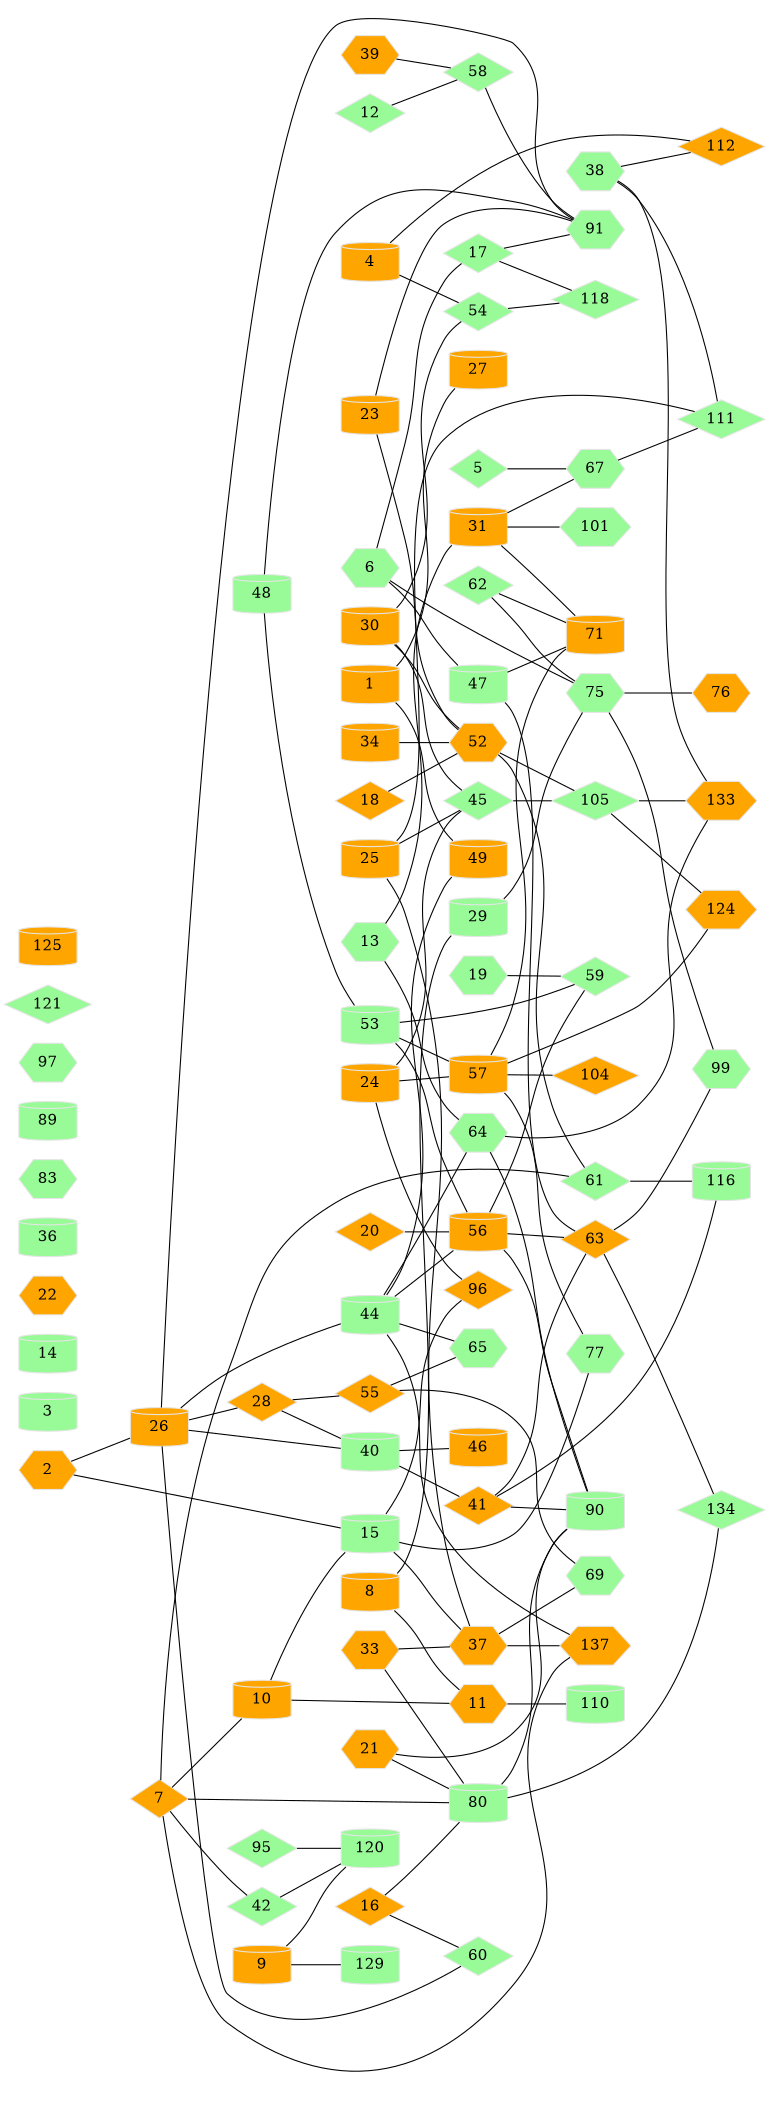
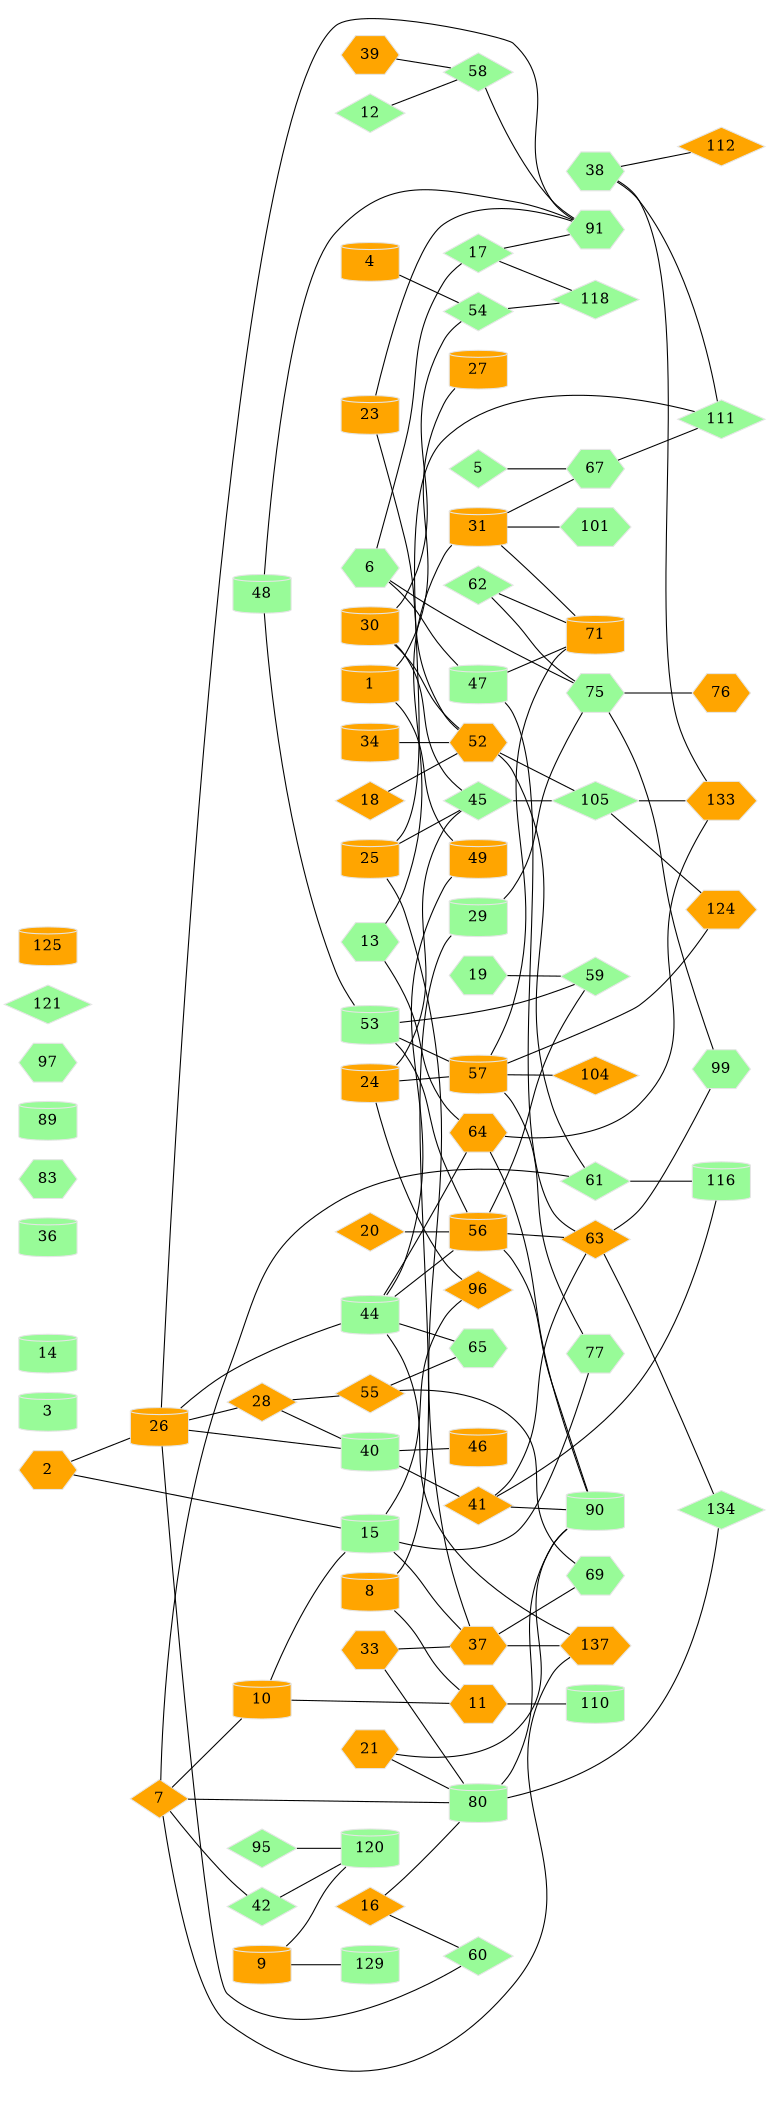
edge "112" -- "4": removed
node "64": fillcolor palegreen -> orange
node "22": removed
